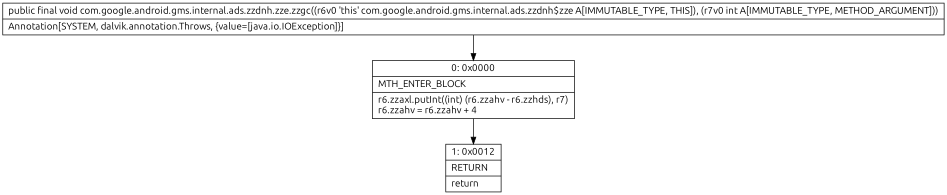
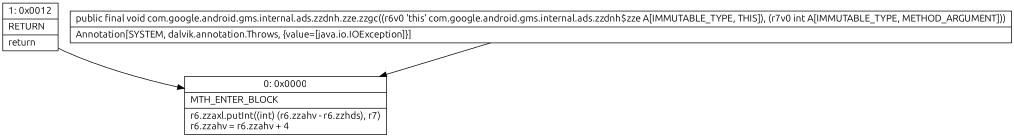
edge "0: 0x0000" -> "1: 0x0012": reversed
